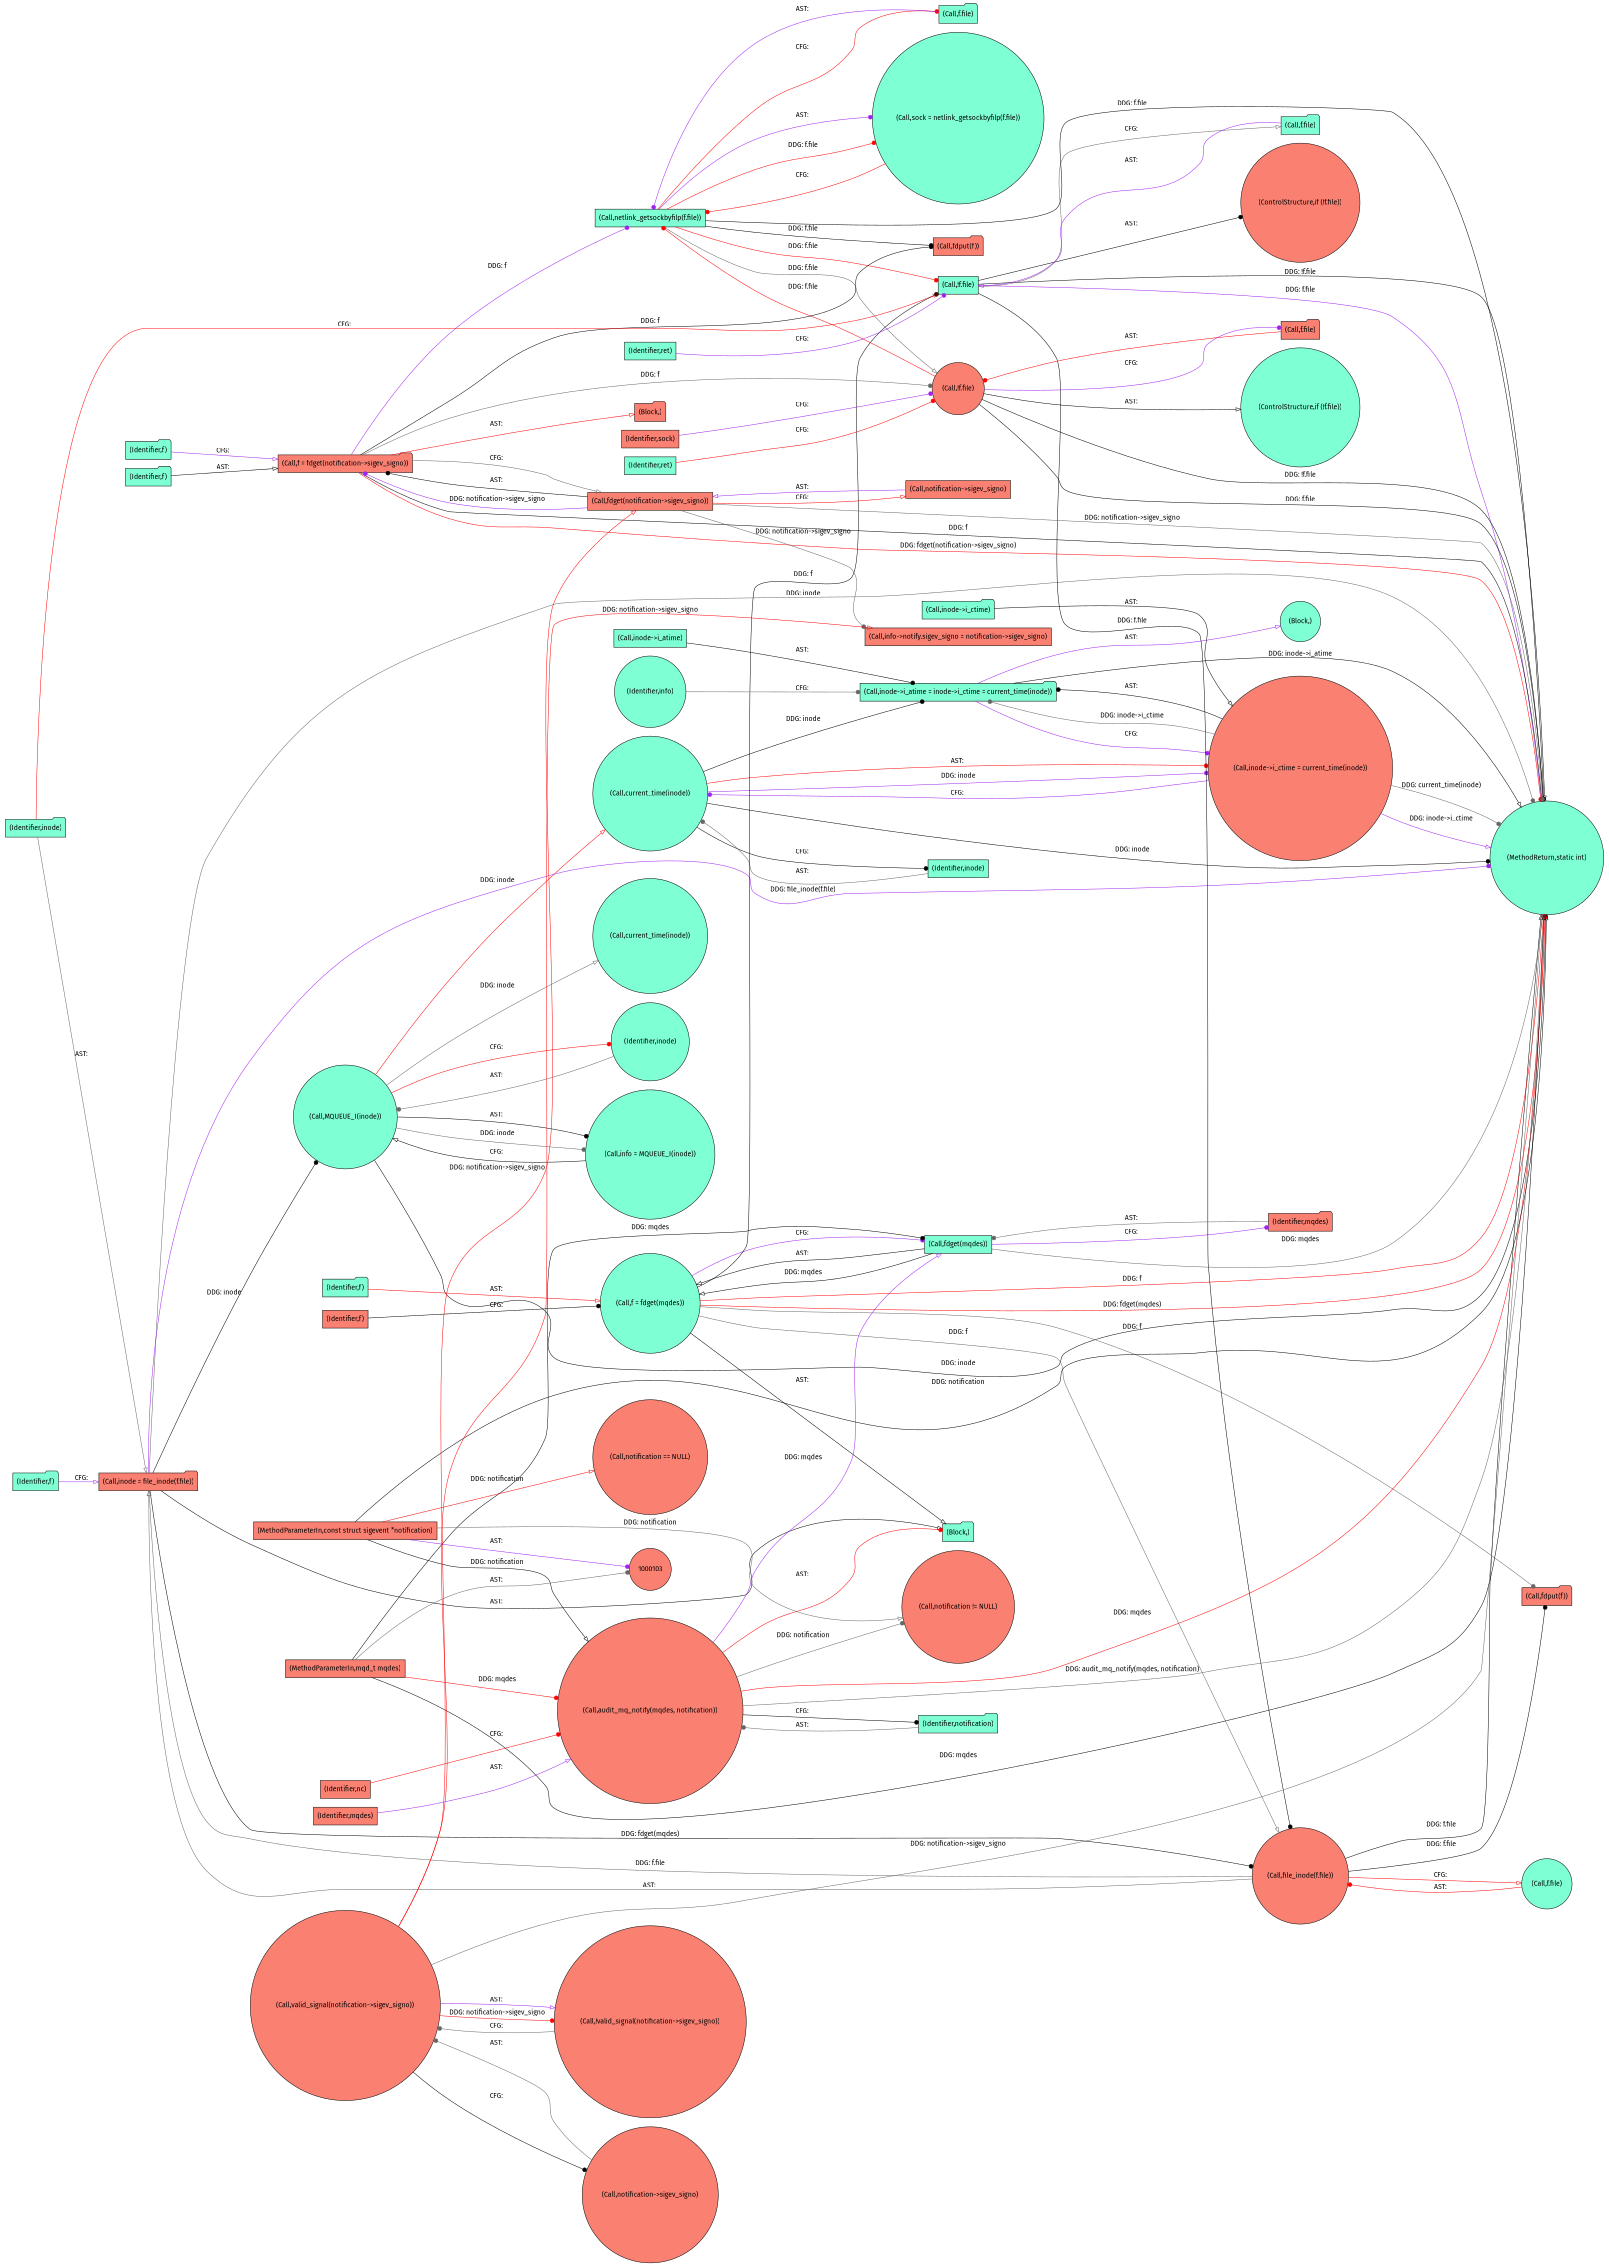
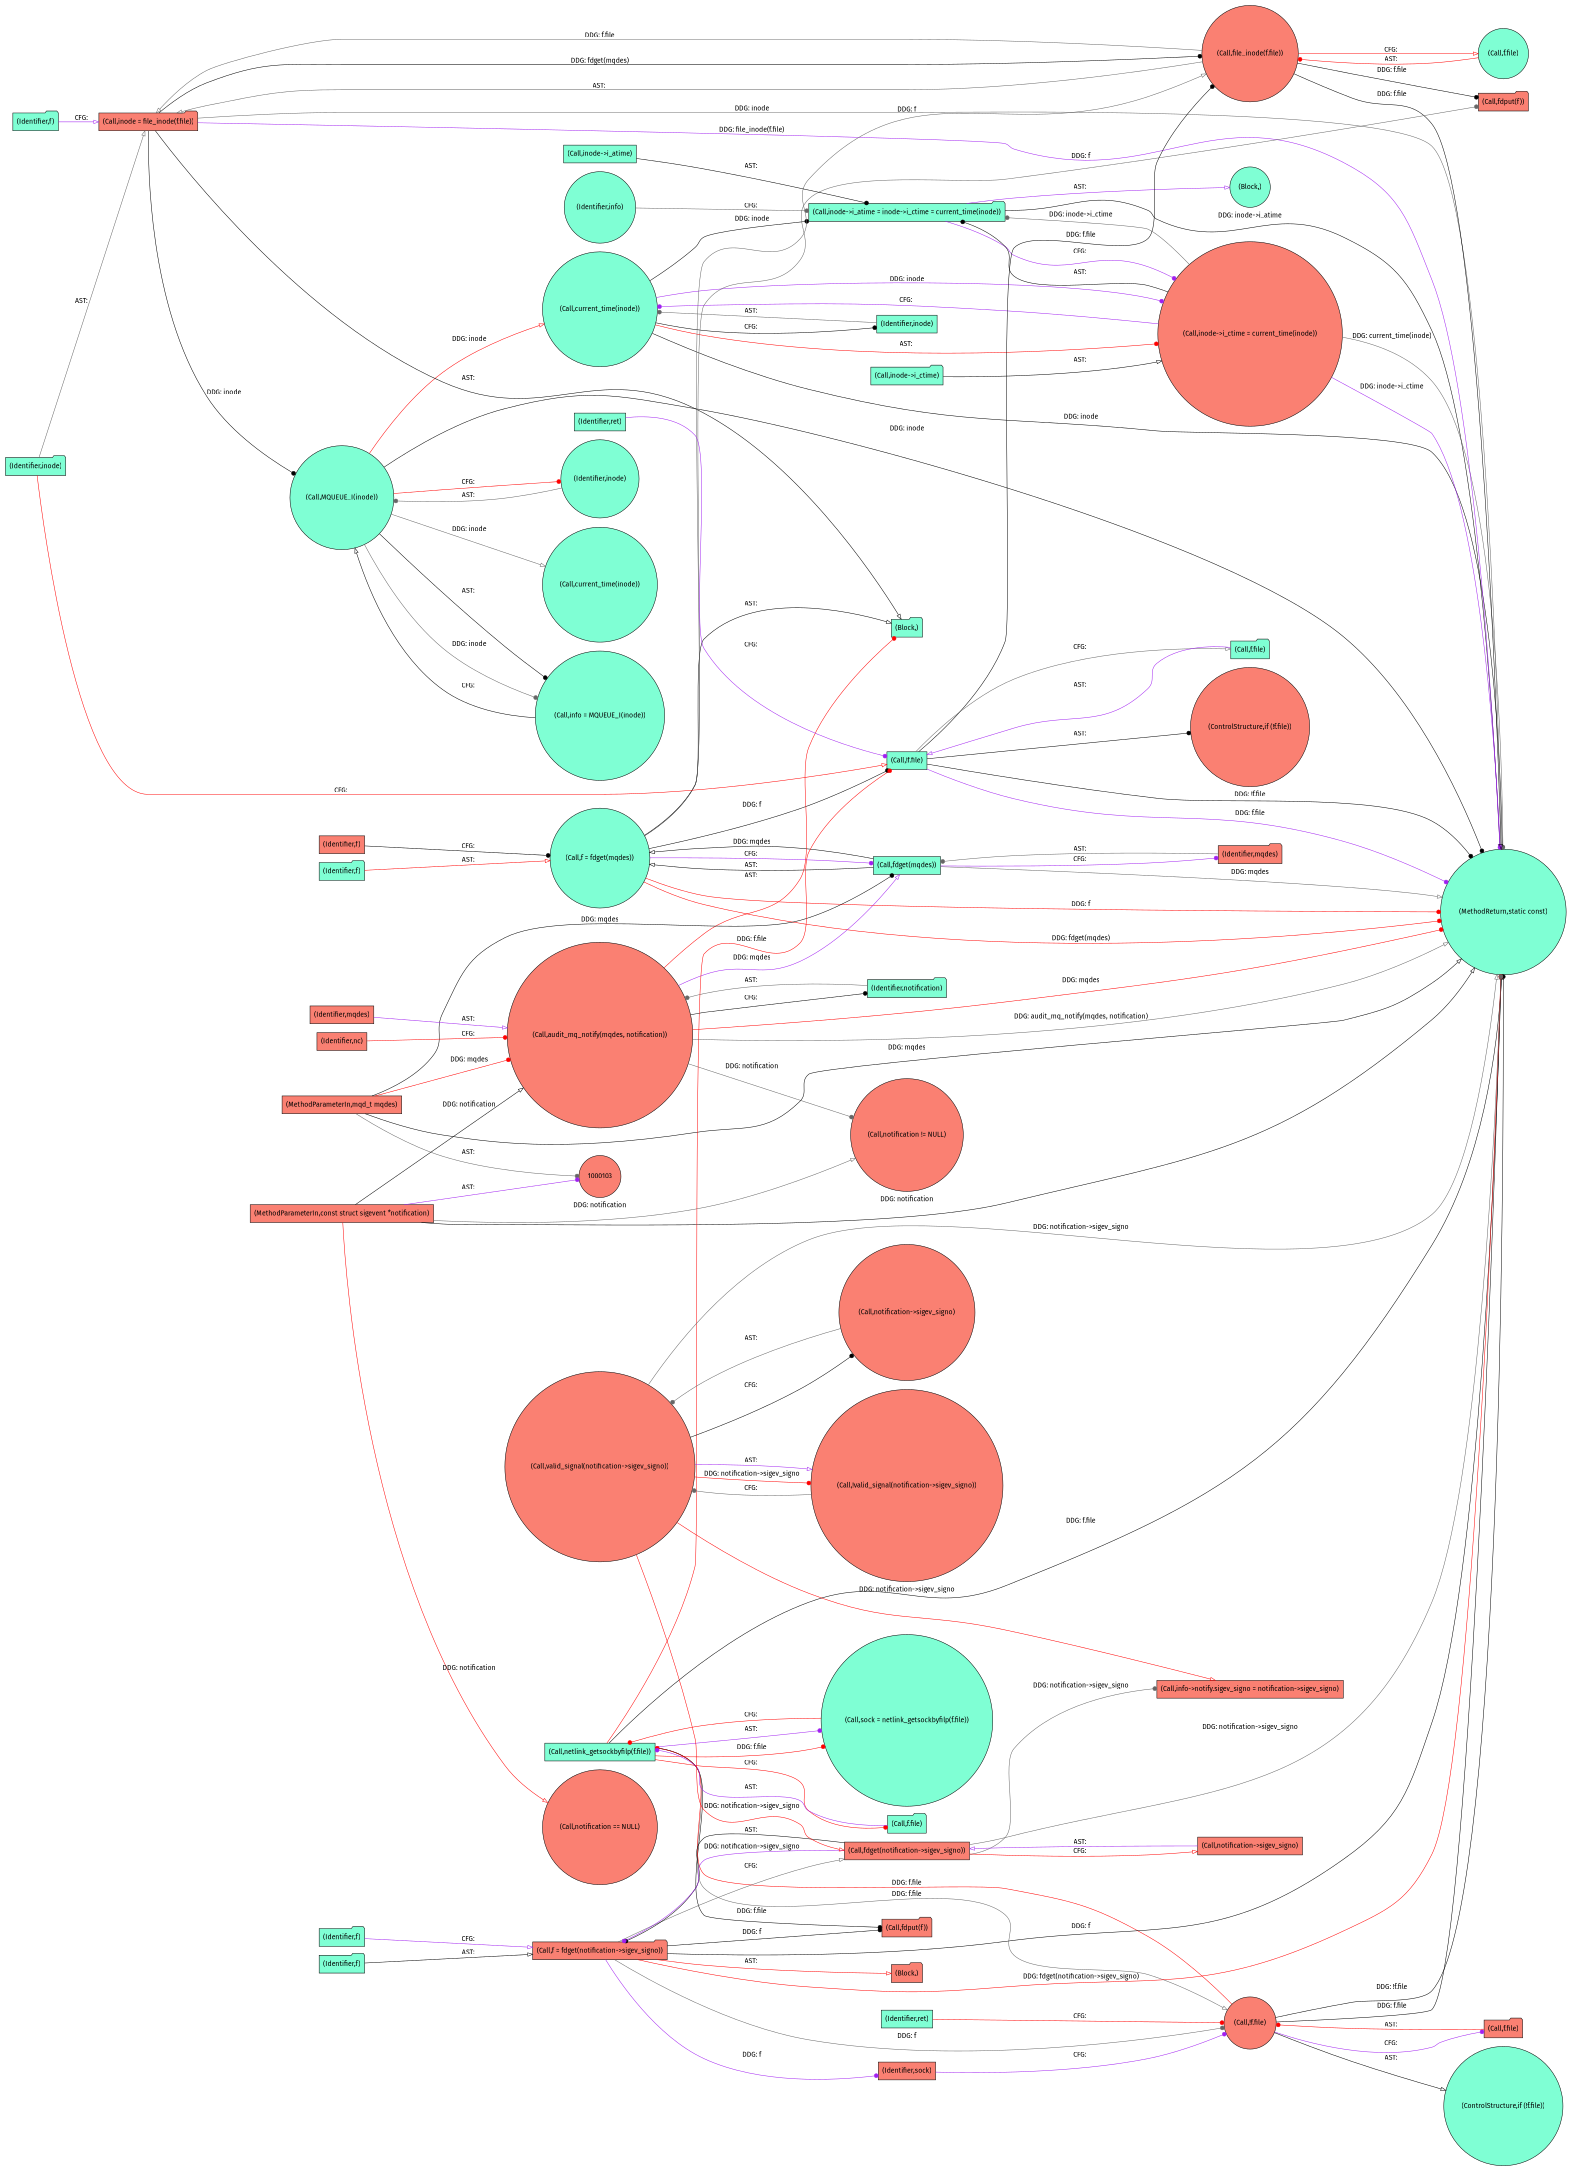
edge "(Call,f = fdget(notification->sigev_signo))" -> "(Call,netlink_getsockbyfilp(f.file))": now "(Call,f = fdget(notification->sigev_signo))" -> "(Identifier,sock)"
node "(MethodReturn,static int)": label "(MethodReturn,static int)" -> "(MethodReturn,static const)"
